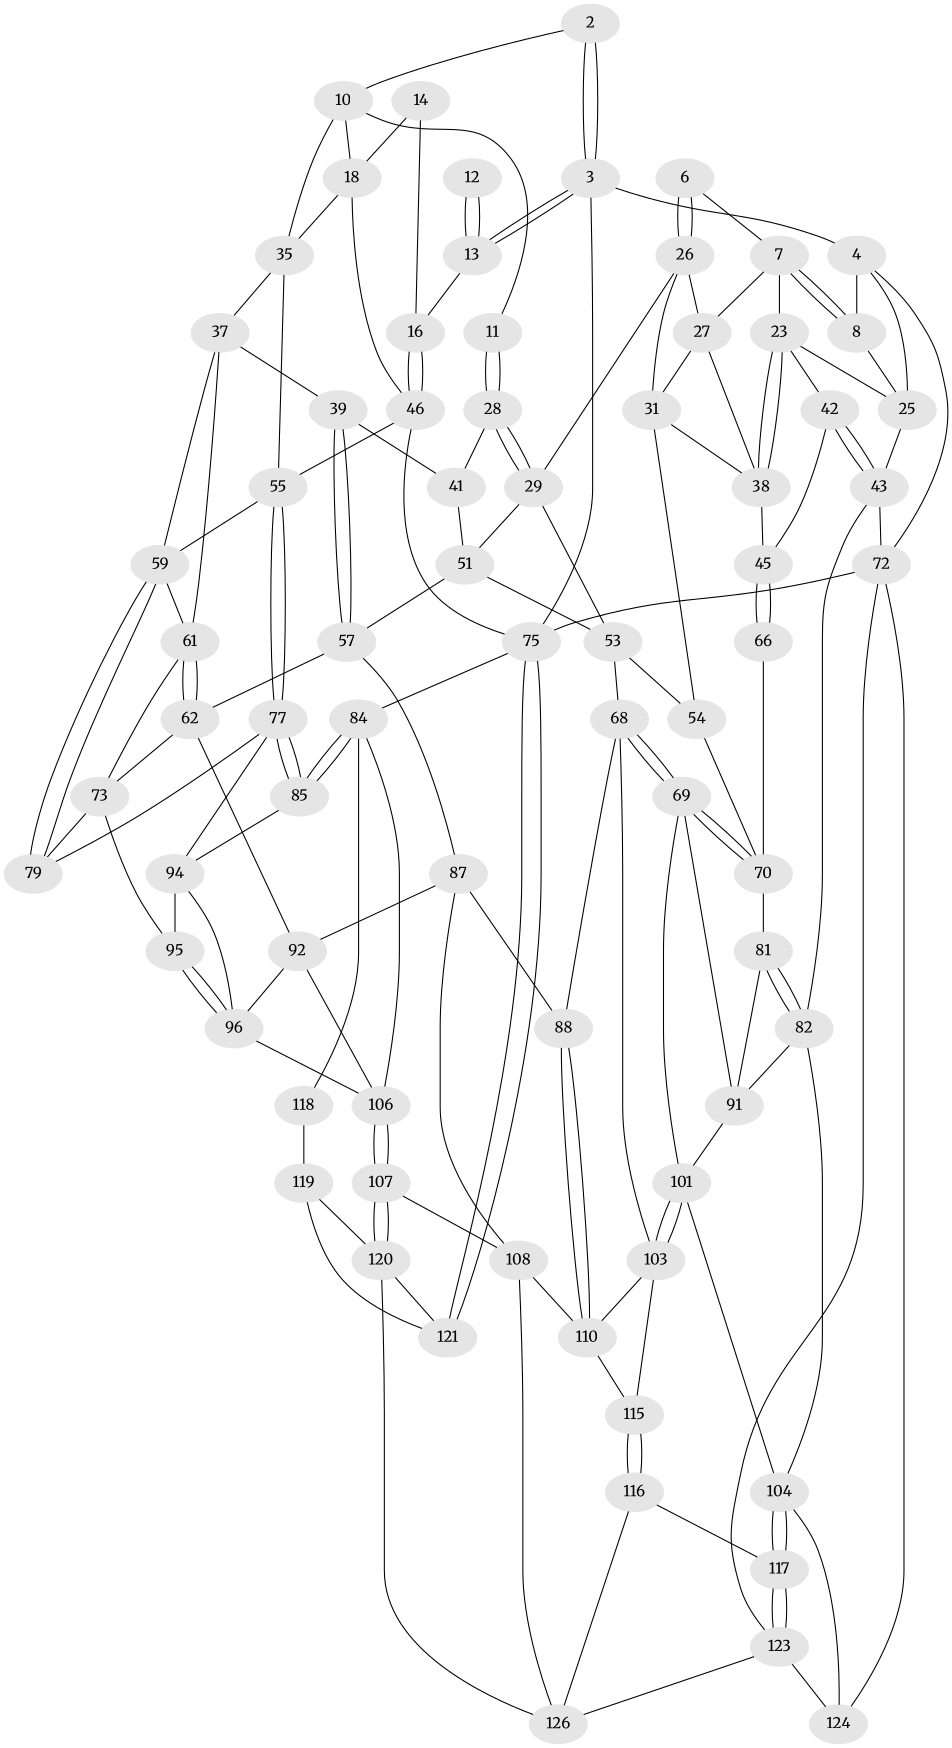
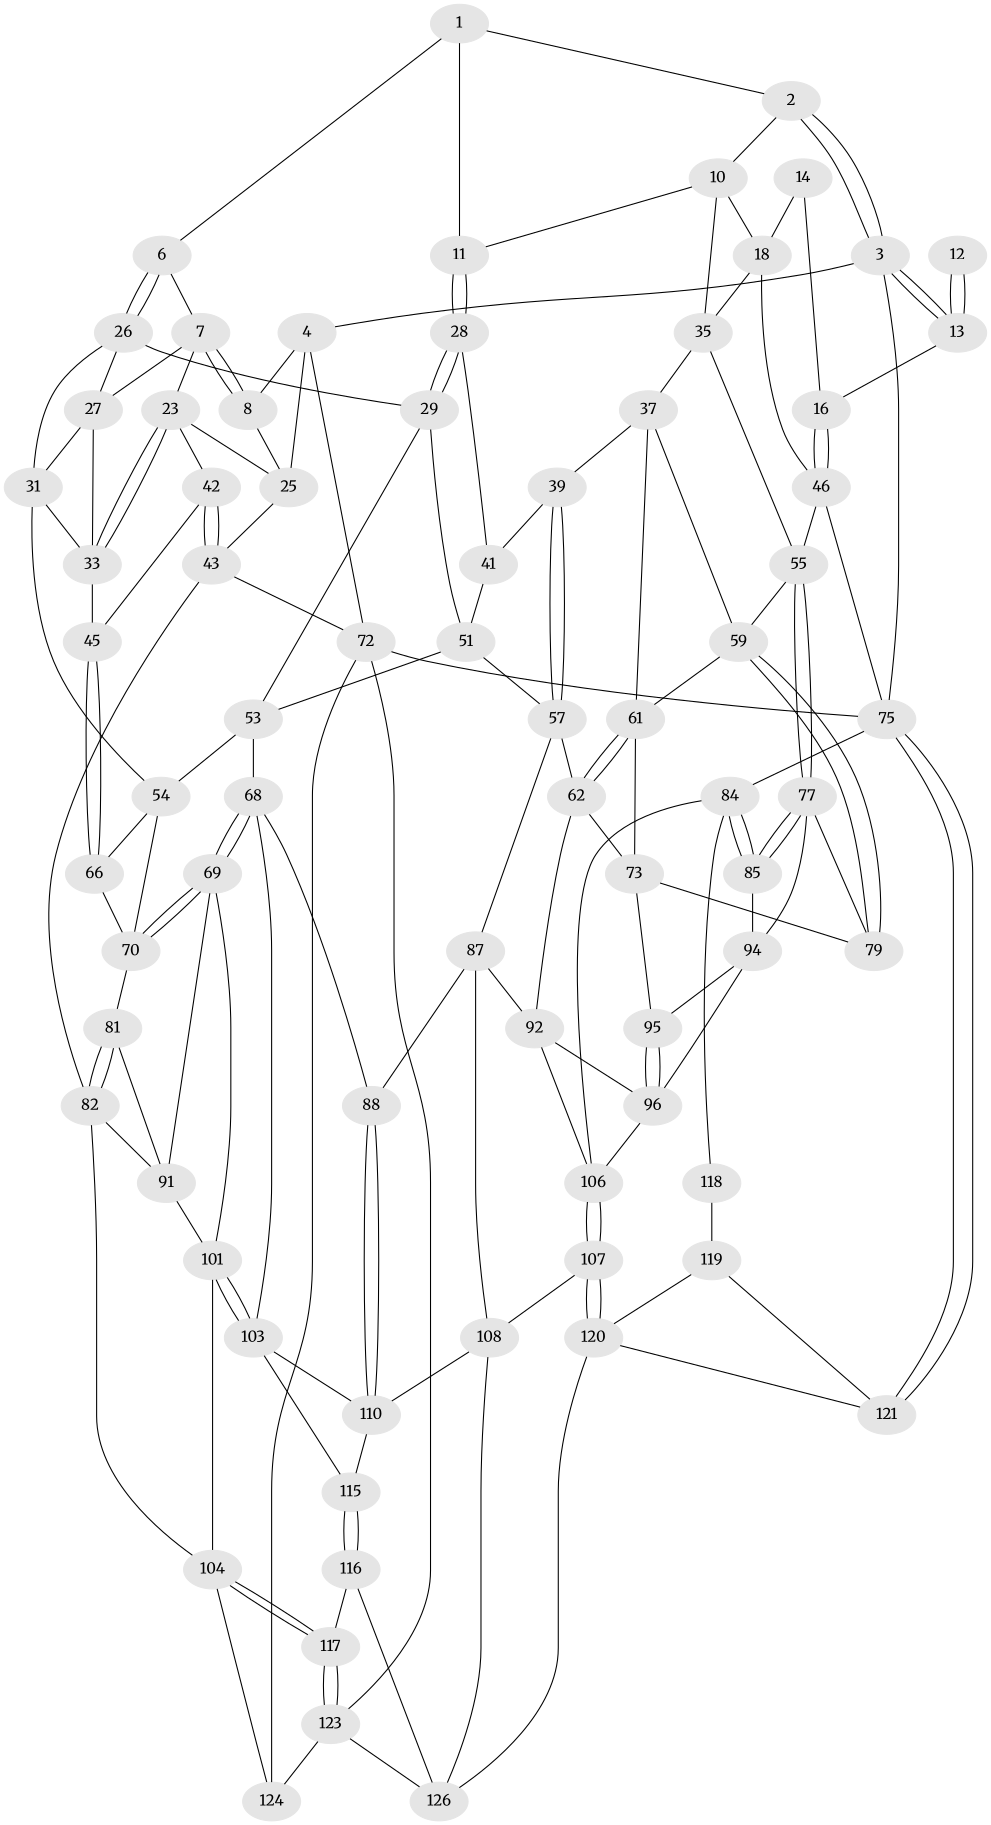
node "1": added
node "38": label "38" -> "33"
edge "54" -- "66": added
